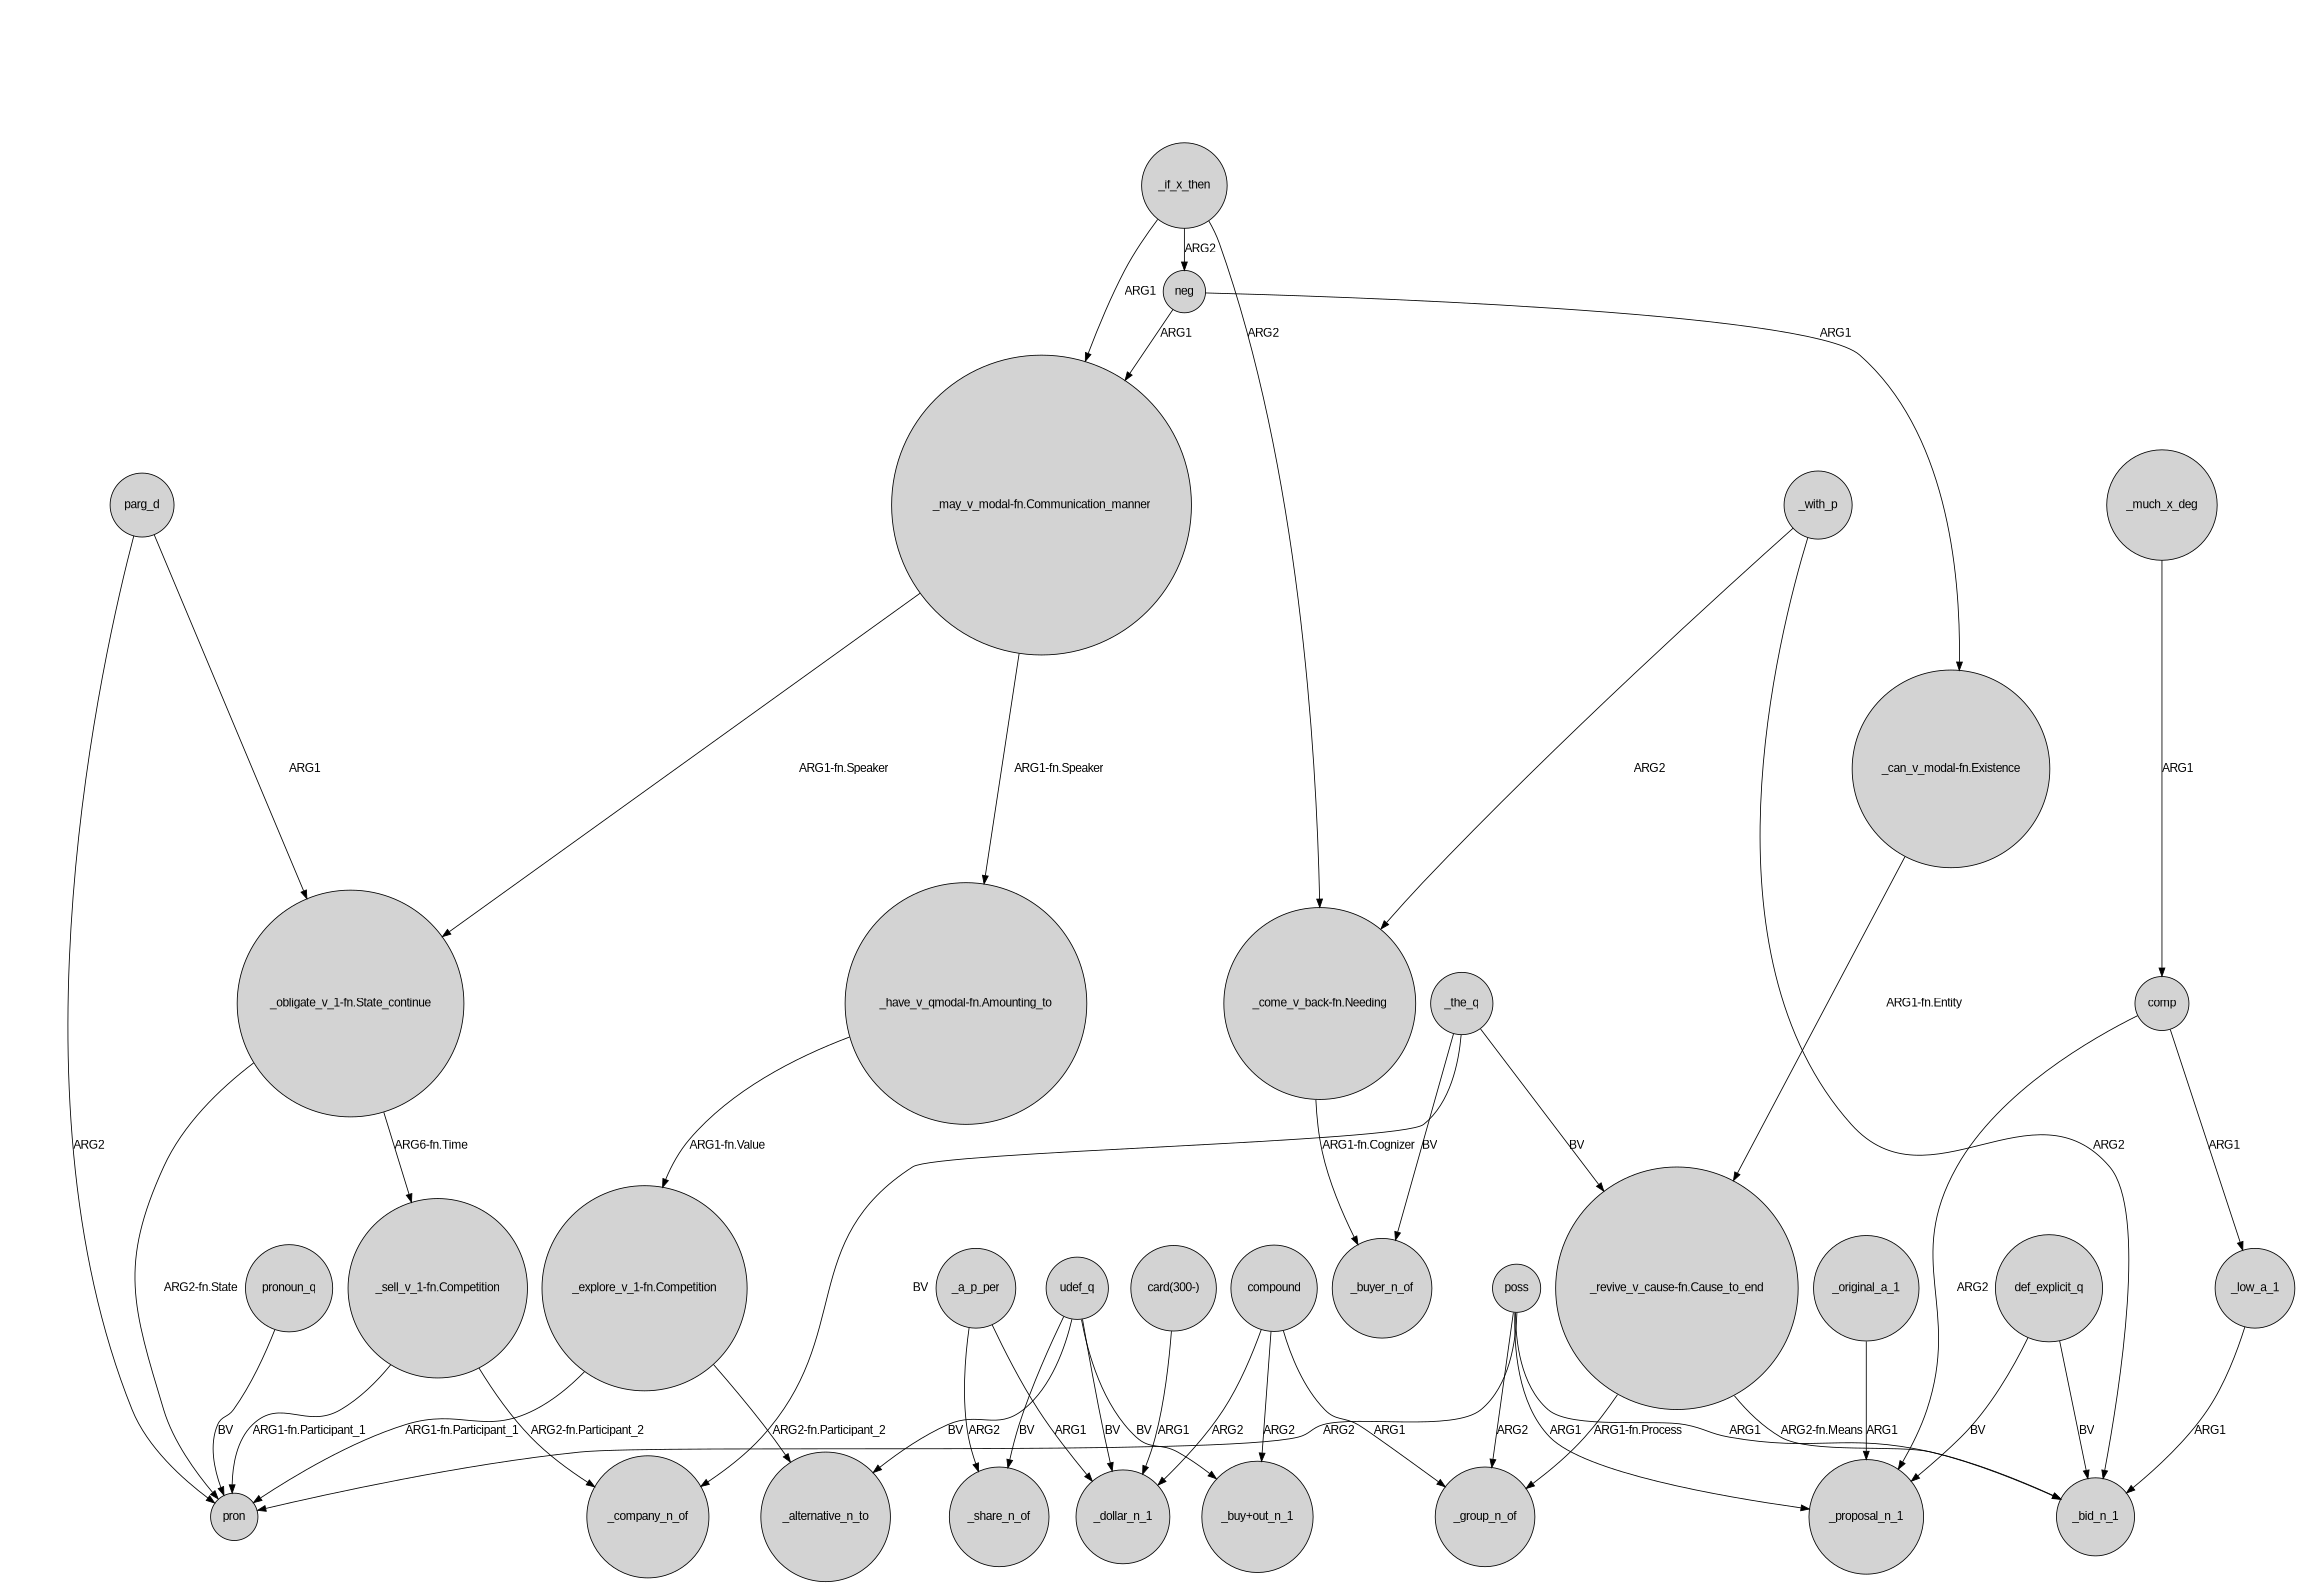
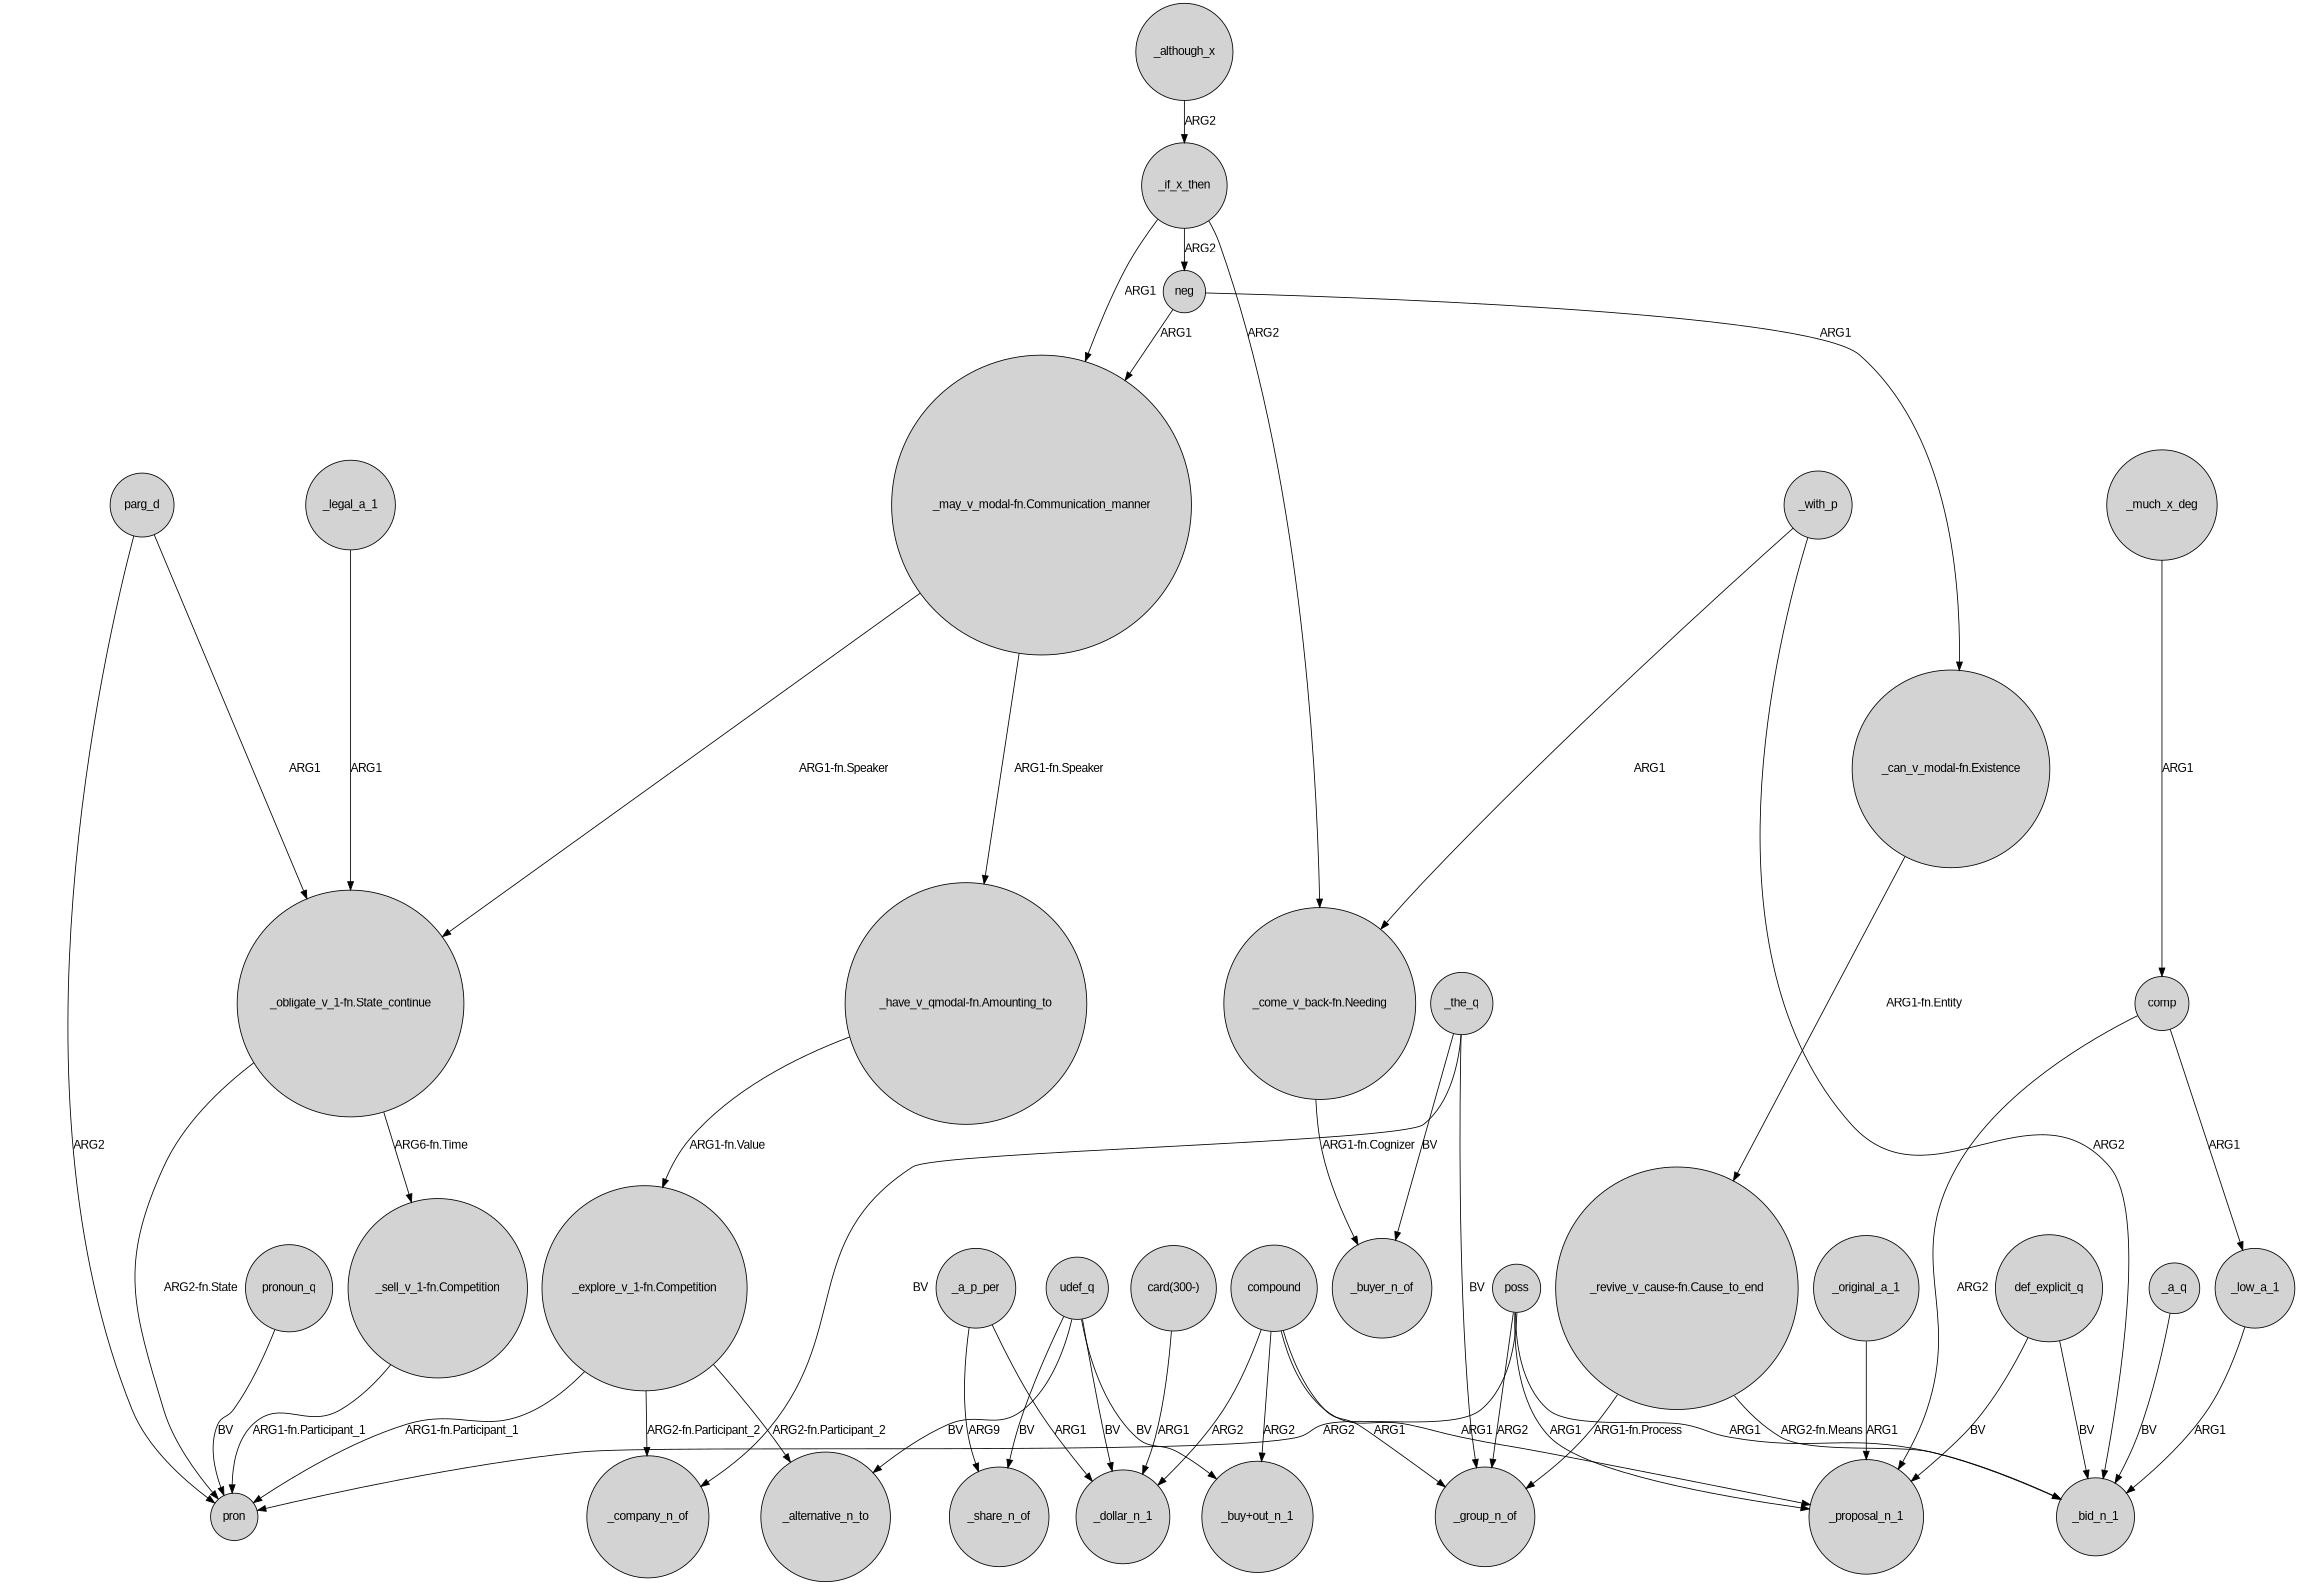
node "_although_x": added
node "_legal_a_1": added
edge "_with_p" -> "_come_v_back-fn.Needing": label "ARG2" -> "ARG1"
edge "_the_q" -> "_revive_v_cause-fn.Cause_to_end": now "_the_q" -> "_group_n_of"
node "_a_q": added
edge "_a_p_per" -> "_share_n_of": label "ARG2" -> "ARG9"
edge "_sell_v_1-fn.Competition" -> "_company_n_of": now "_explore_v_1-fn.Competition" -> "_company_n_of"
edge "compound" -> "_proposal_n_1": added, label "ARG1"
